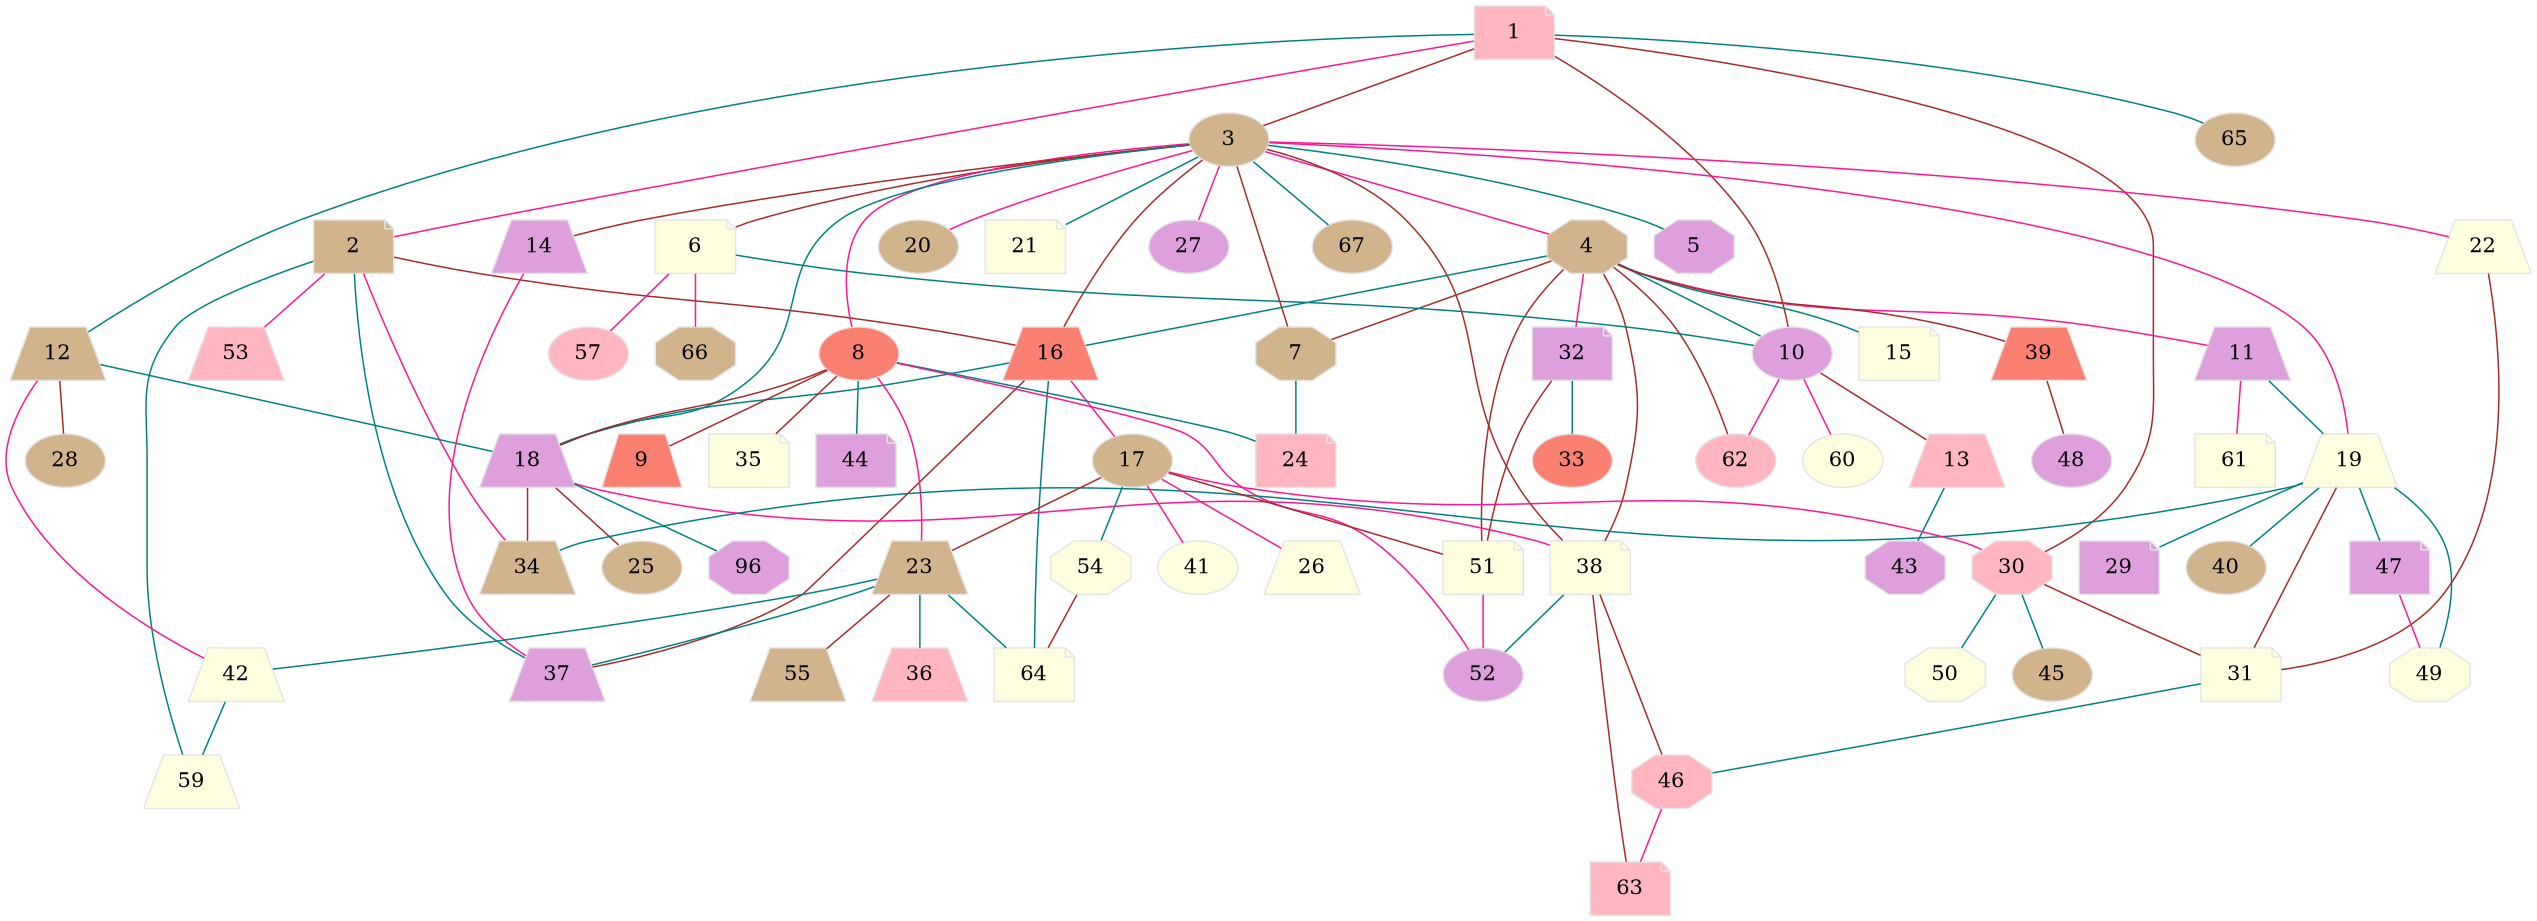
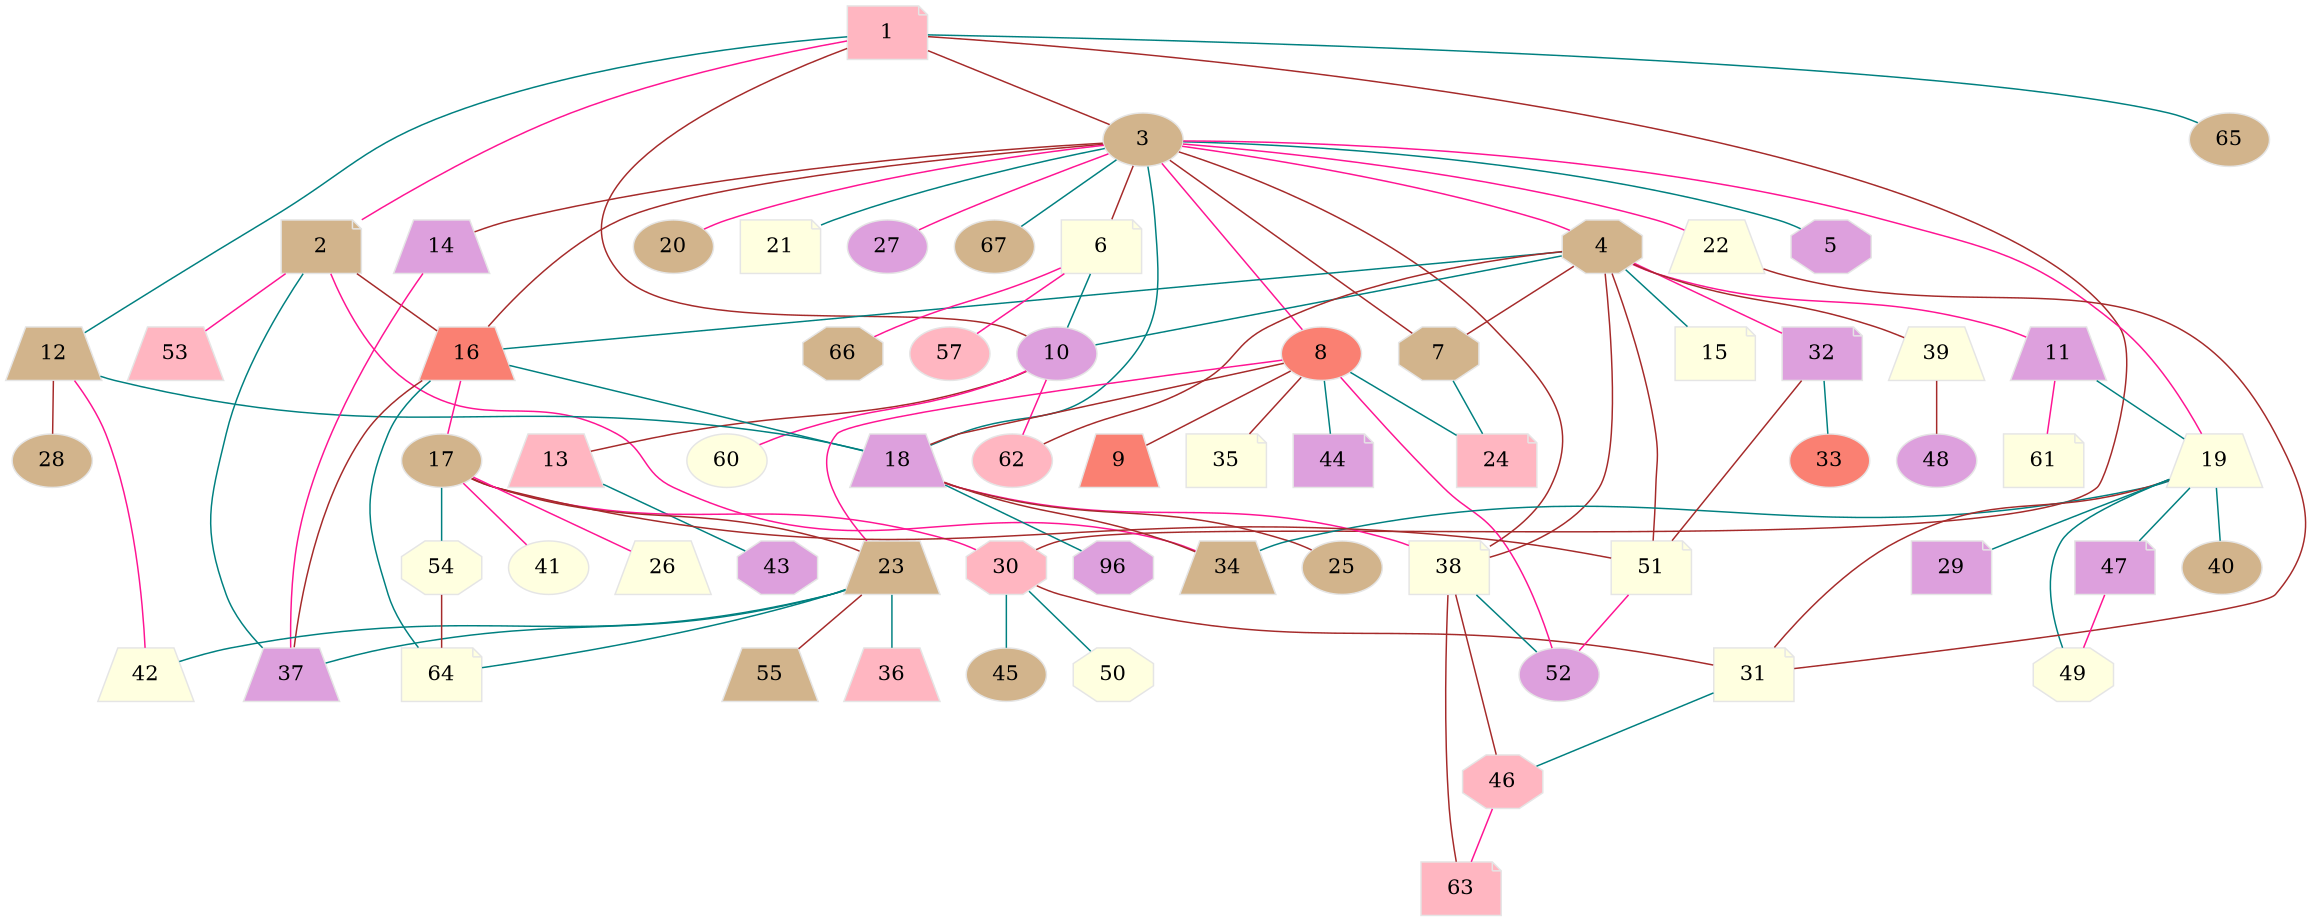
node "39": fillcolor salmon -> lightyellow
node "59": removed
